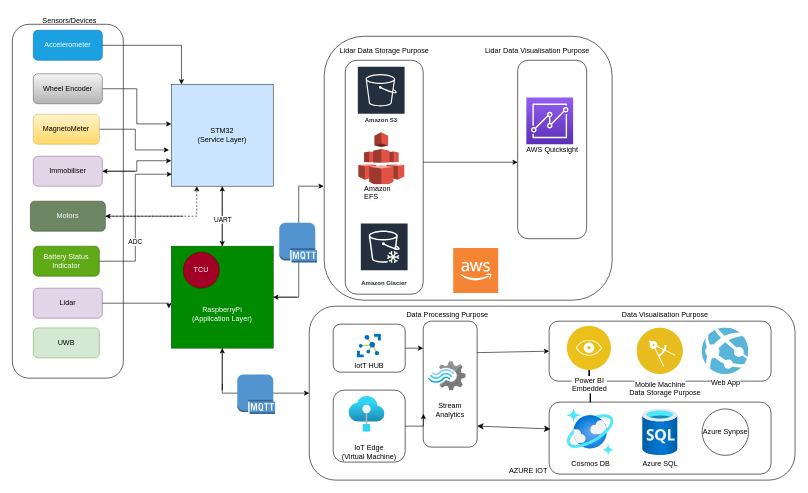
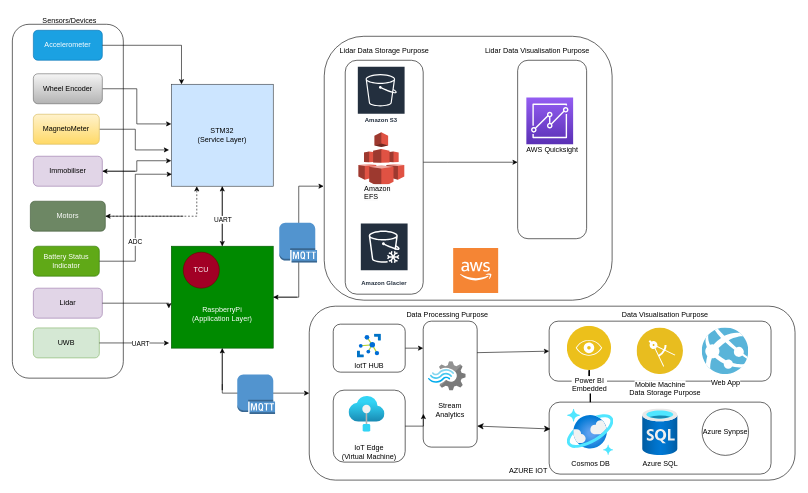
edge "UWB" -> "RaspberryPi (Application Layer)": added, label "UART"
